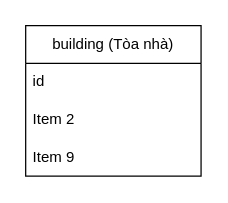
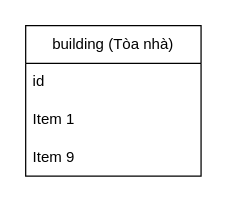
node "Item 2": label "Item 2" -> "Item 1"
